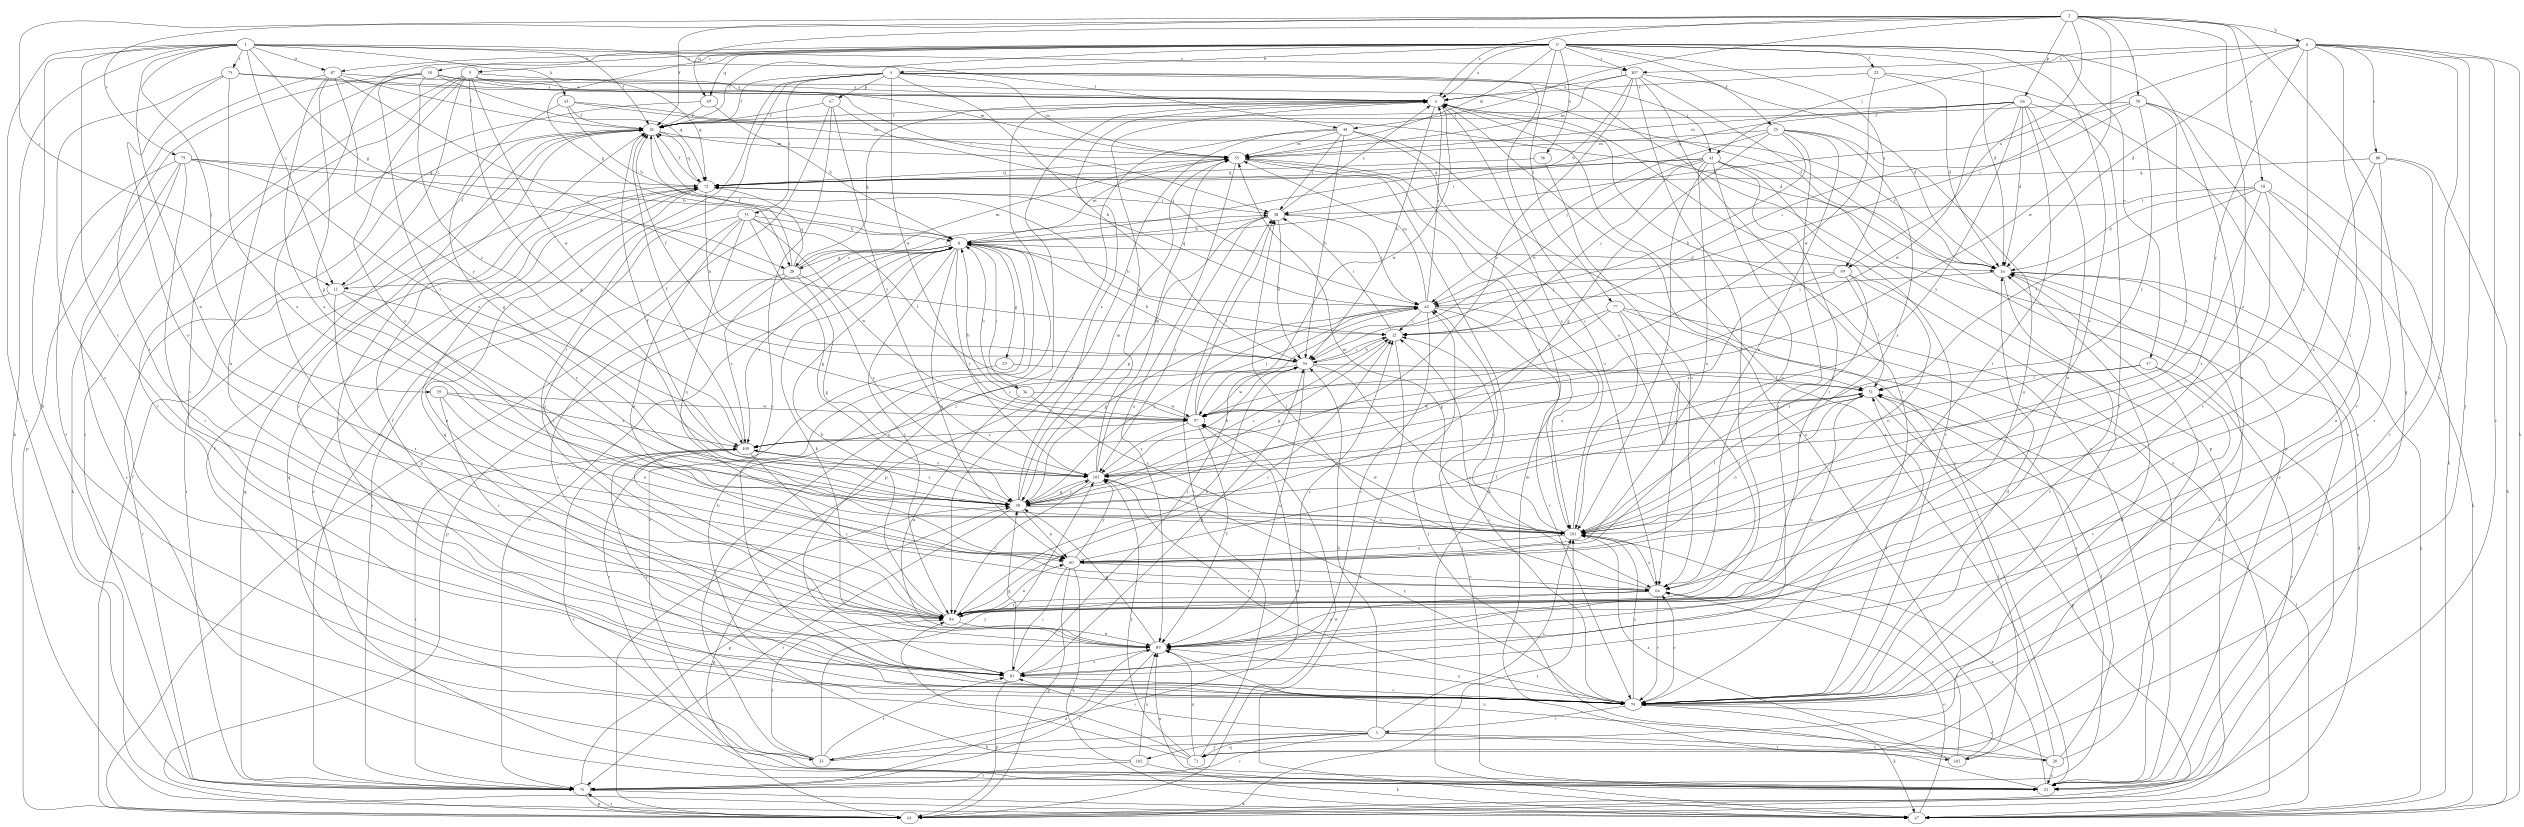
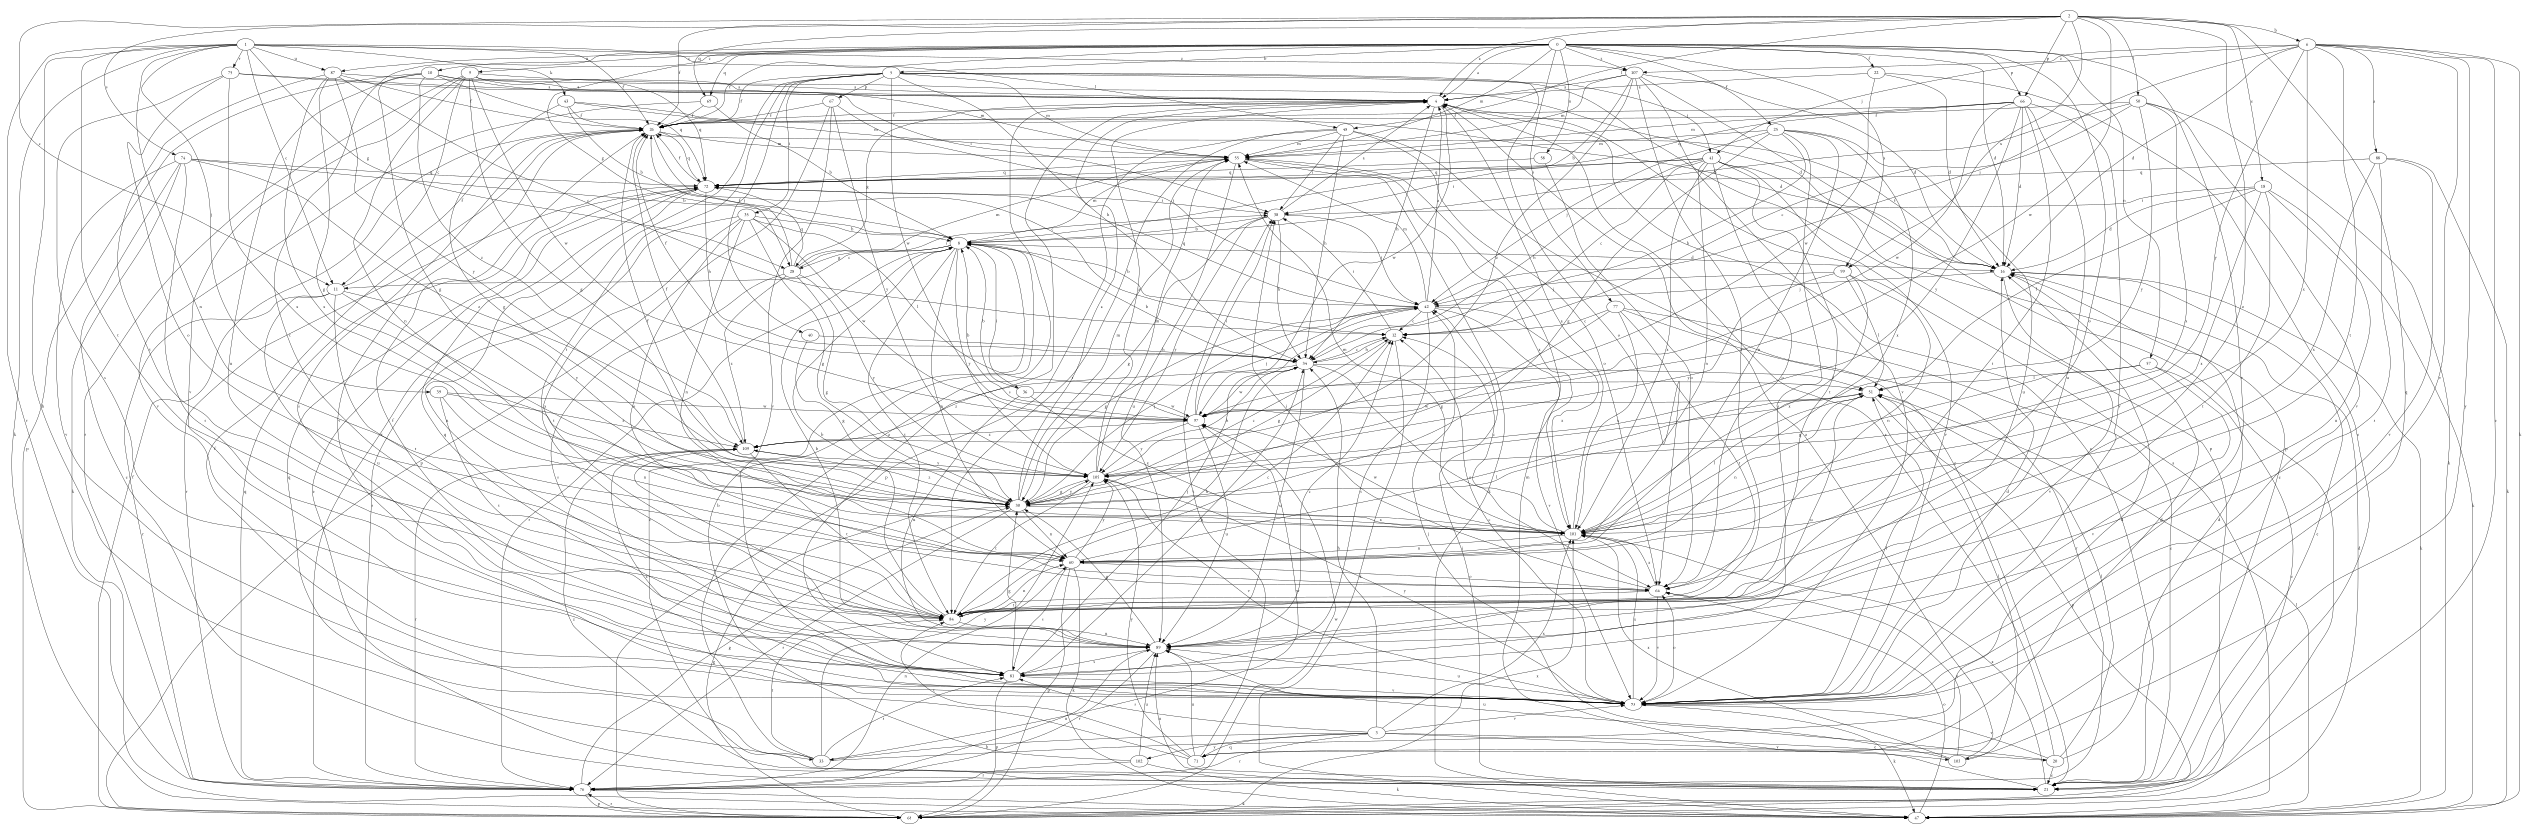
edge "0" -> "66": added, label "p"
node "79": label "79" -> "74"
edge "10" -> "30": label "t" -> "g"
edge "8" -> "109": removed, label "z"
node "40": added
node "29": removed
edge "97" -> "89": label "f" -> "u"
edge "64" -> "89": now "11" -> "89"
edge "8" -> "68": removed, label "p"
edge "93" -> "3": reversed
edge "76" -> "60": added, label "n"
